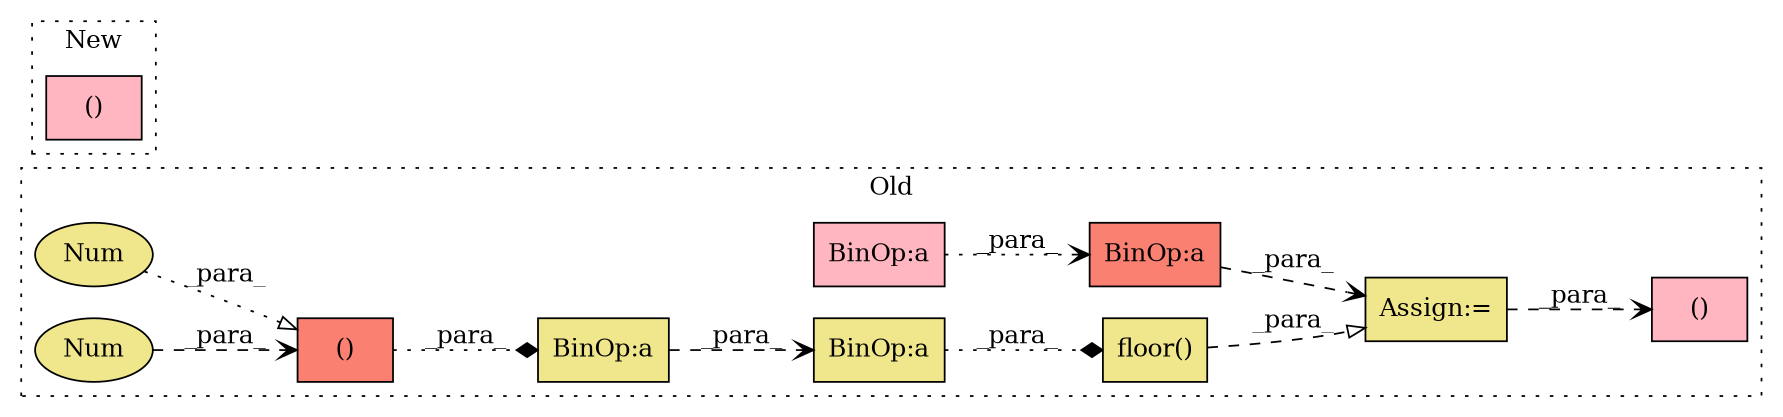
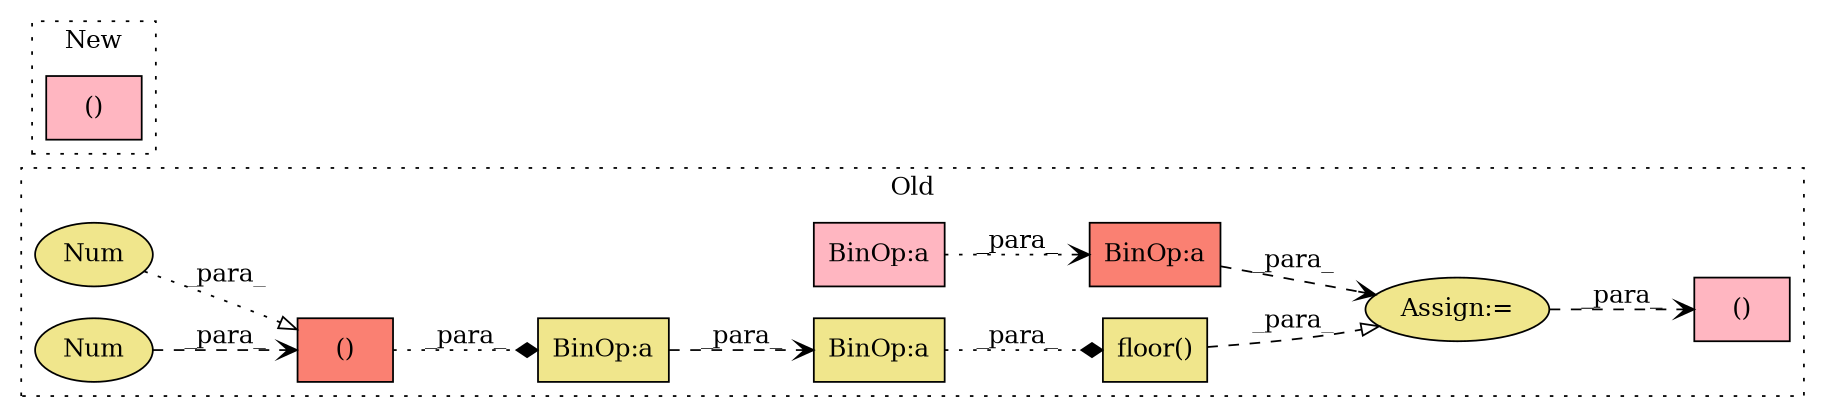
node "Assign:=": shape box -> ellipse
